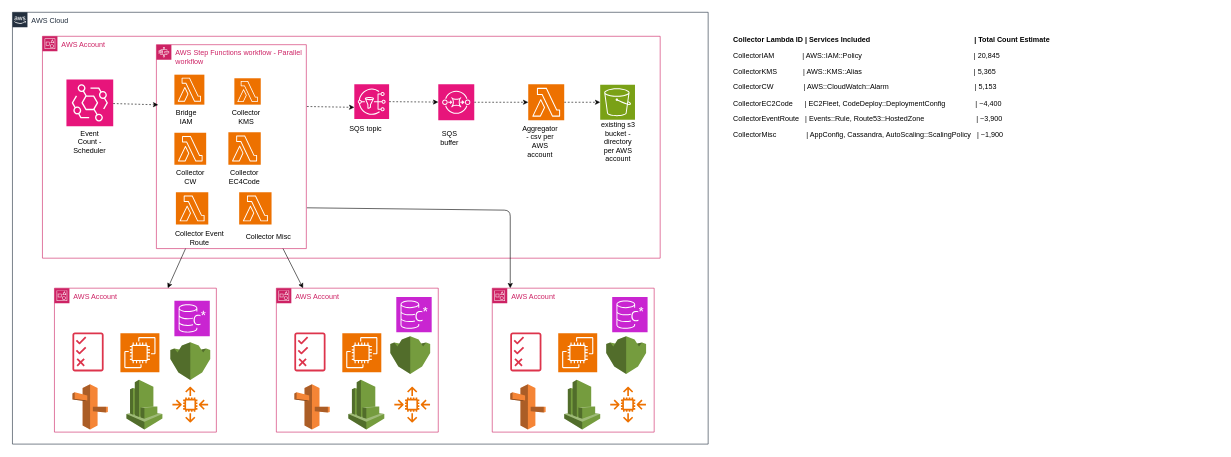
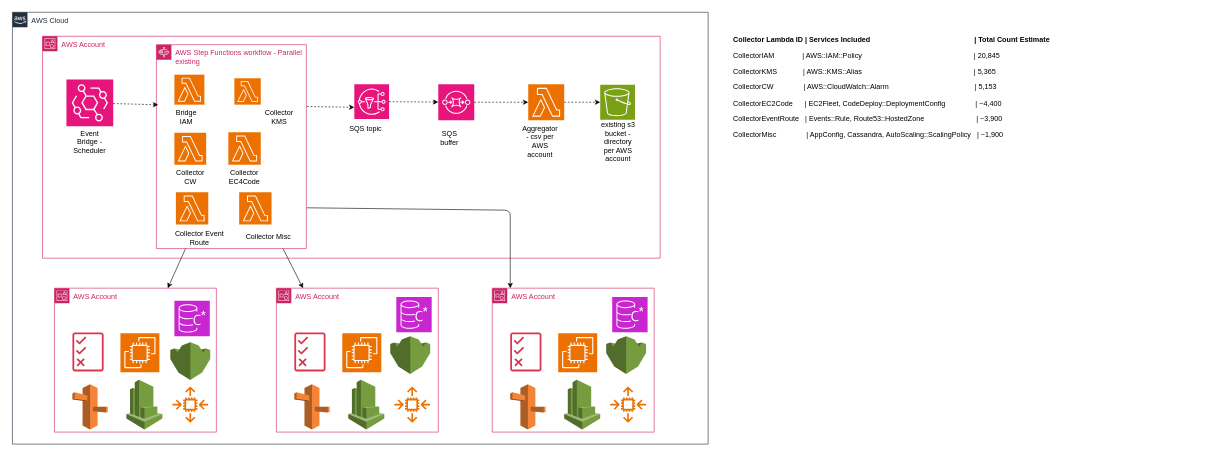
node "AWS Step Functions workflow - Parallel workflow": label "AWS Step Functions workflow - Parallel workflow" -> "AWS Step Functions workflow - Parallel existing"
node "Collector KMS": moved (246, 117) -> (279, 117)
node "Event Count - Scheduler": label "Event Count - Scheduler" -> "Event Bridge - Scheduler"
